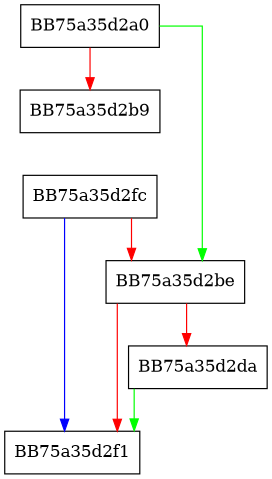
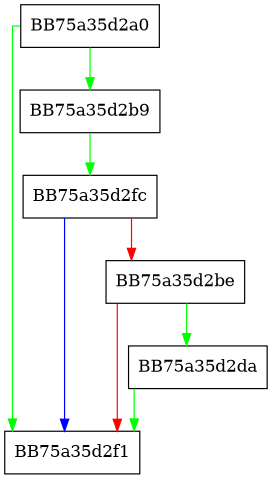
edge "BB75a35d2a0" -> "BB75a35d2b9": color red -> green
edge "BB75a35d2a0" -> "BB75a35d2be": now "BB75a35d2a0" -> "BB75a35d2f1"
edge "BB75a35d2b9" -> "BB75a35d2fc": added
edge "BB75a35d2be" -> "BB75a35d2da": color red -> green
